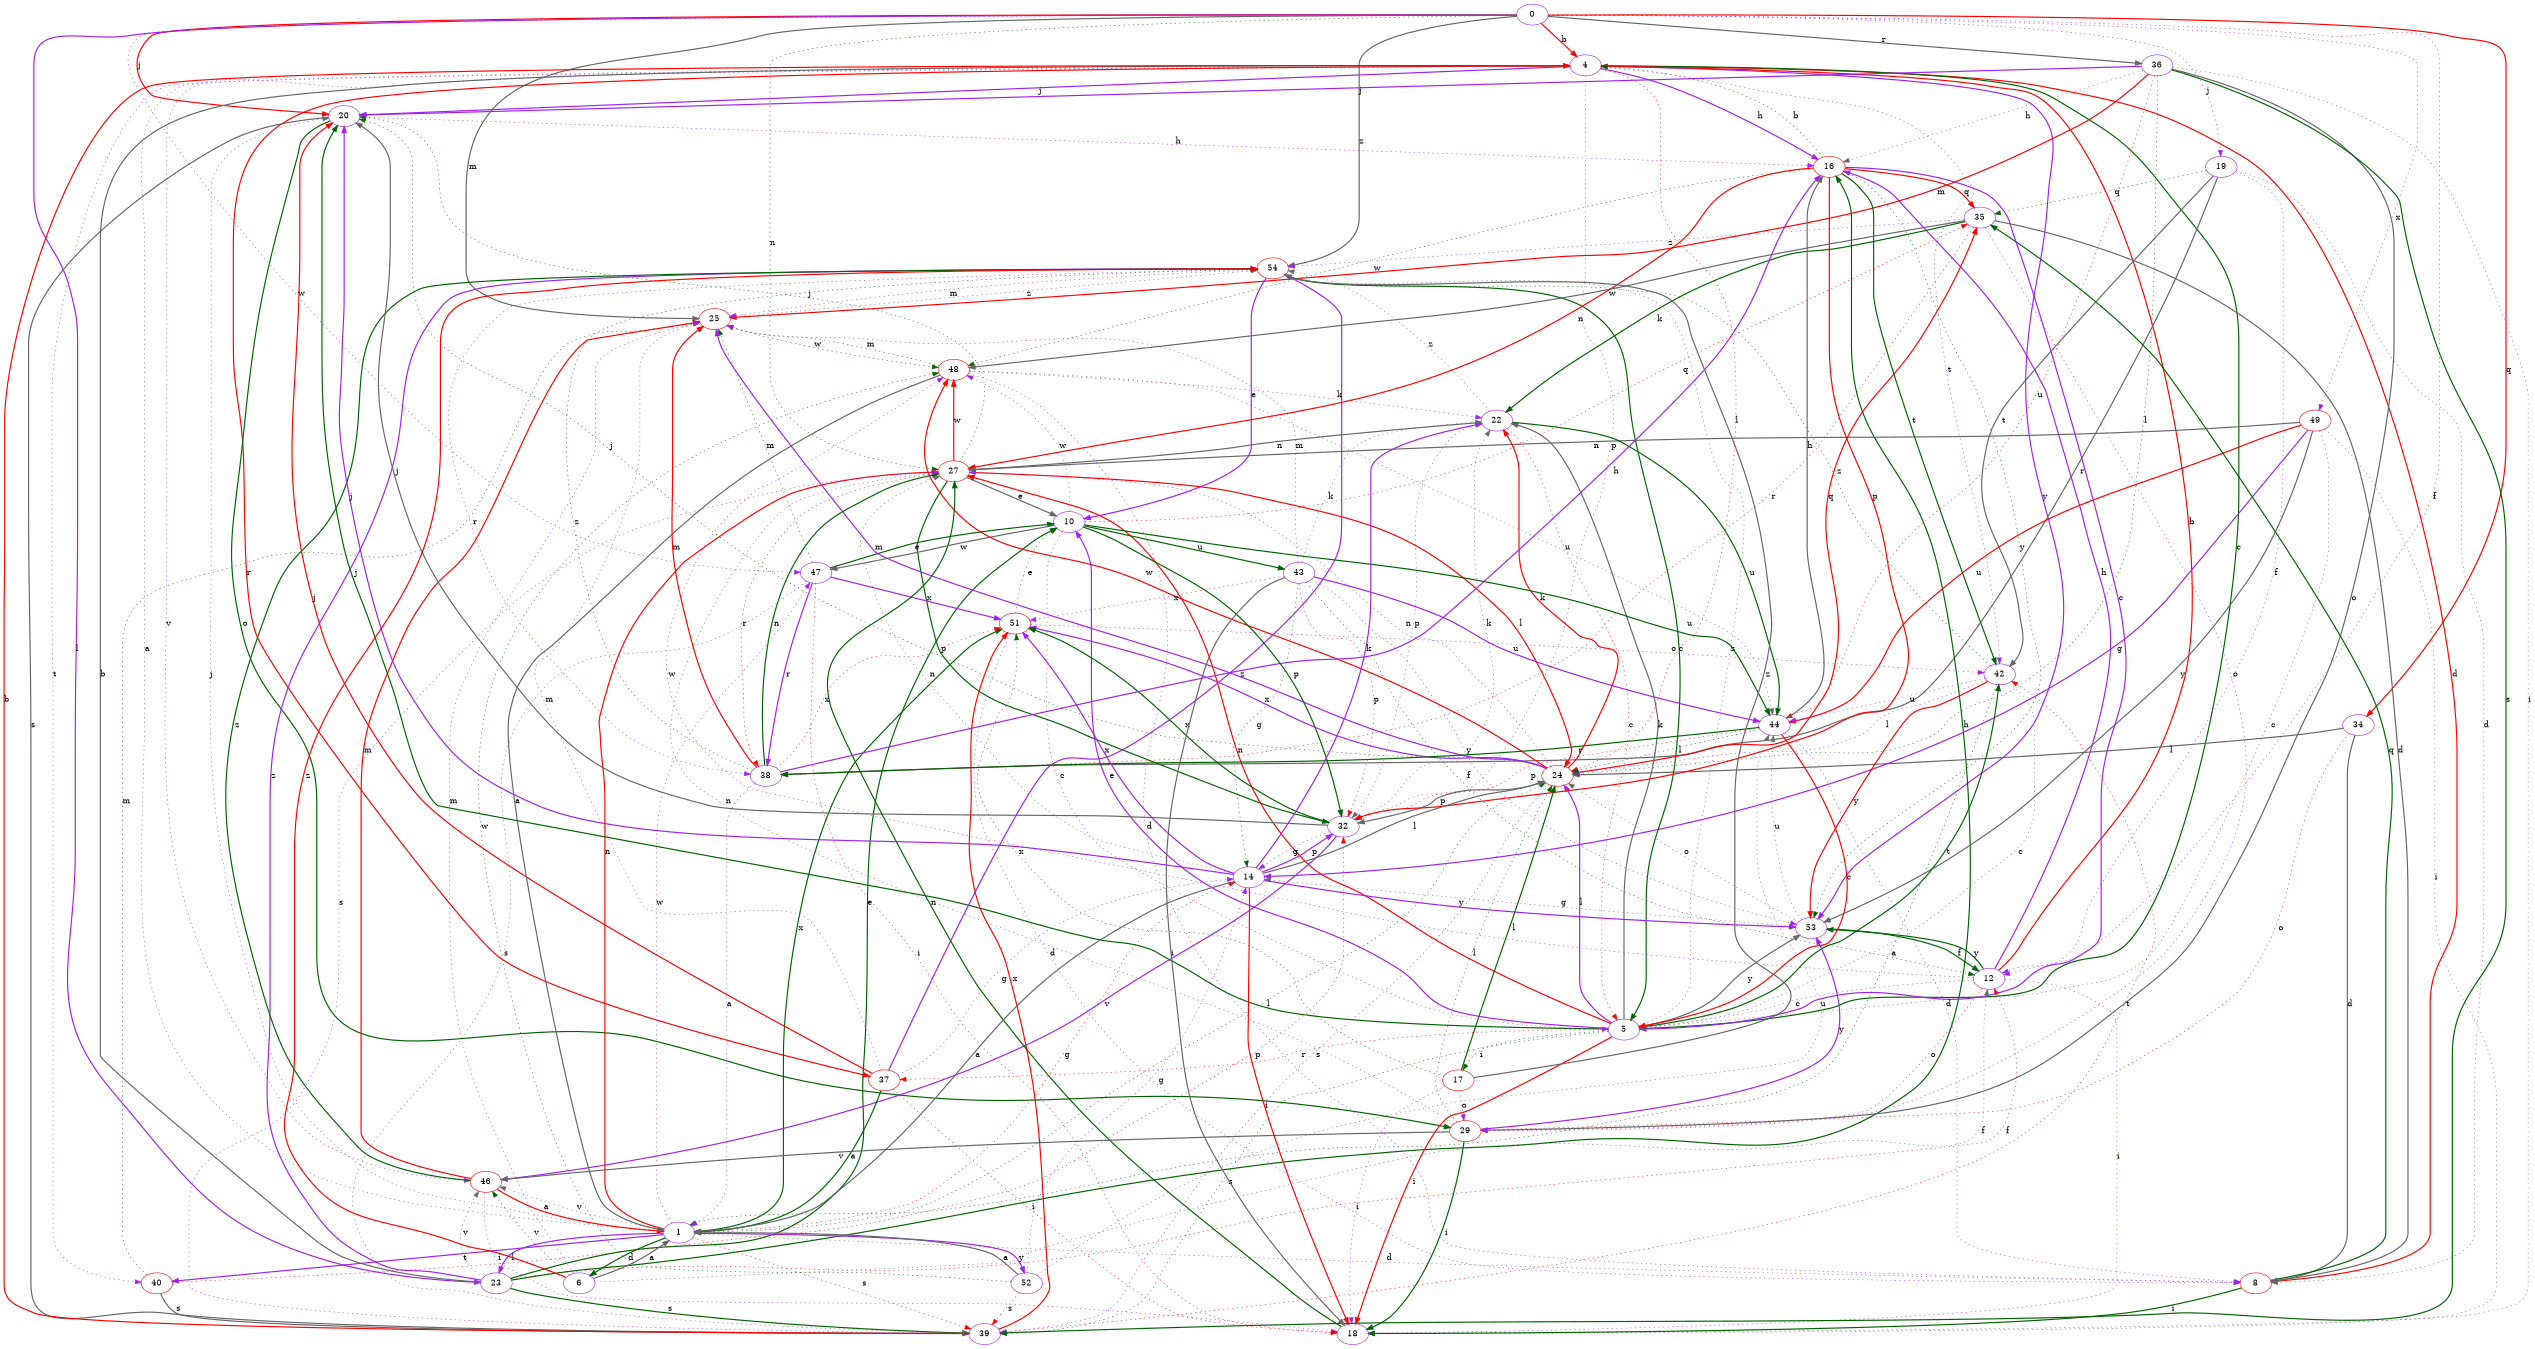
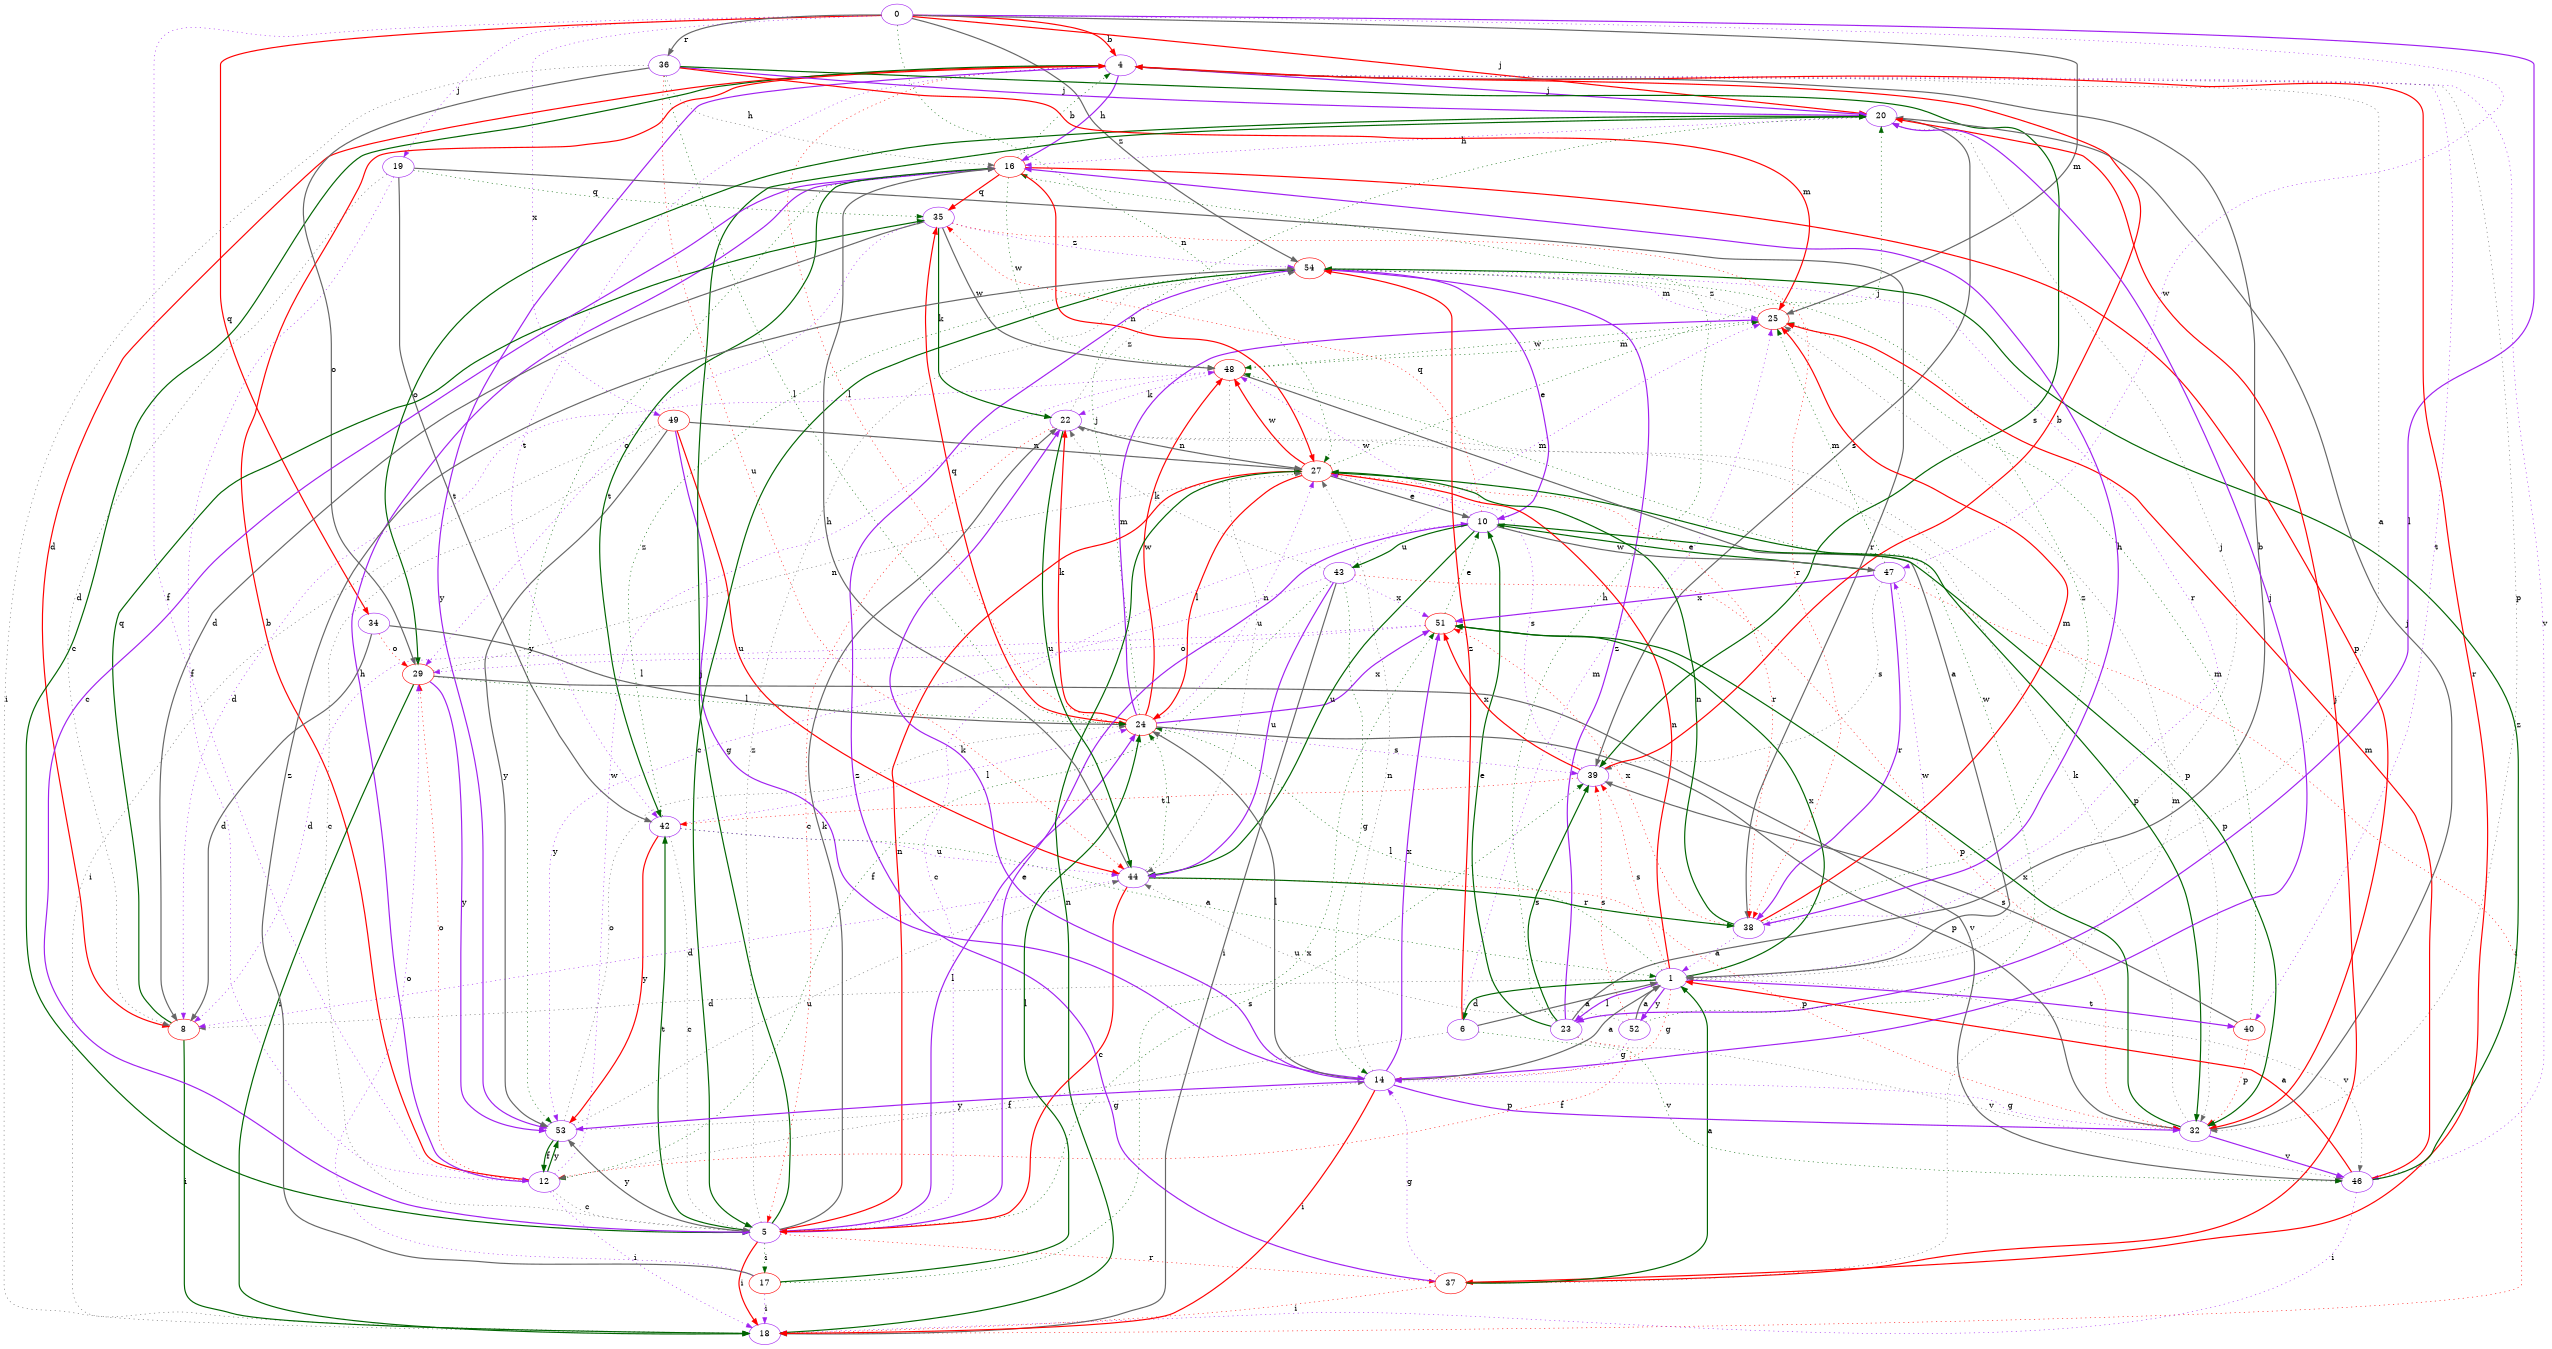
edge "51" -> "42": now "51" -> "29"
edge "23" -> "16": style bold -> dotted
node "46": color red -> purple
